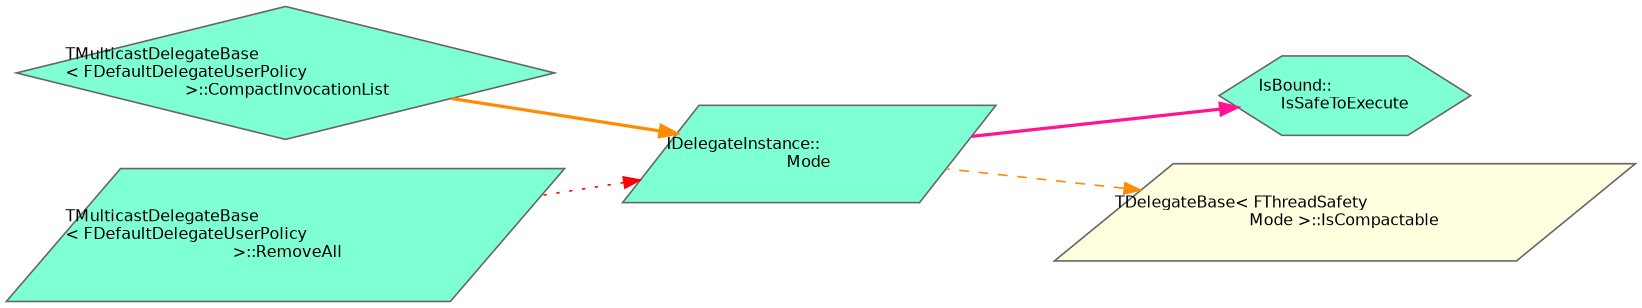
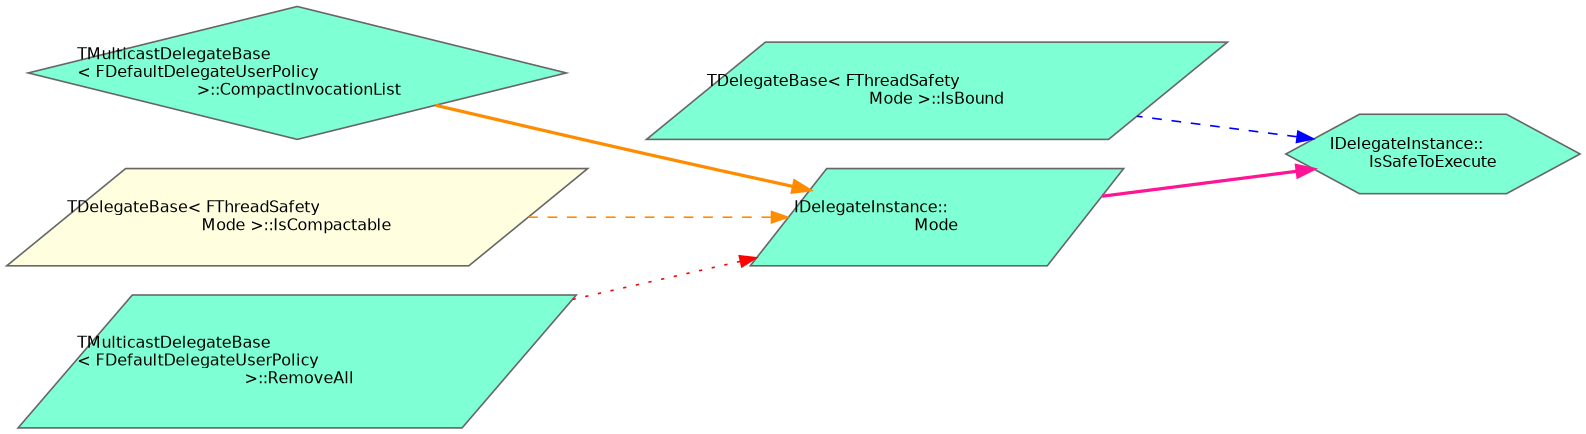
node "TDelegateBase< FThreadSafety Mode >::IsBound": added
node "IsBound:: IsSafeToExecute": label "IsBound:: IsSafeToExecute" -> "IDelegateInstance:: IsSafeToExecute"
edge "IDelegateInstance:: Mode" -> "TDelegateBase< FThreadSafety Mode >::IsCompactable": reversed
